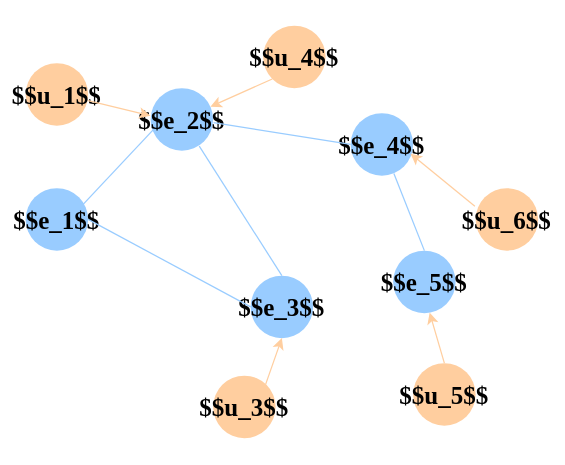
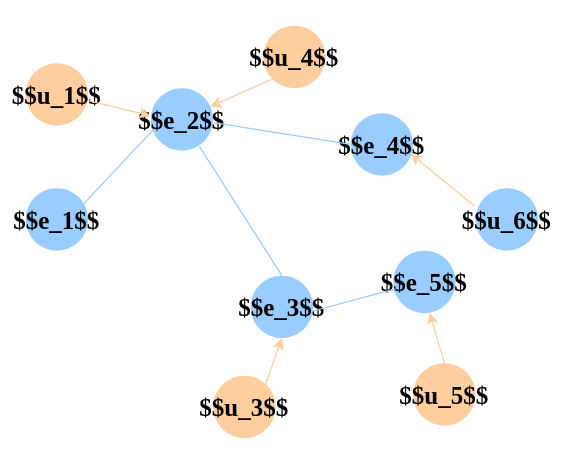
edge "$$e_4$$" -- "$$e_5$$": removed
node "$$u_6$$": fillcolor #ffce9f -> #99ccff
edge "$$e_1$$" -- "$$e_3$$": removed
edge "$$e_5$$" -- "$$e_3$$": added
